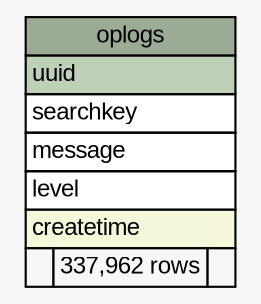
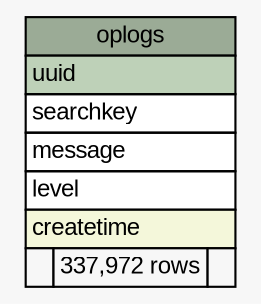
node "oplogs": text "337,962 rows" -> "337,972 rows"
